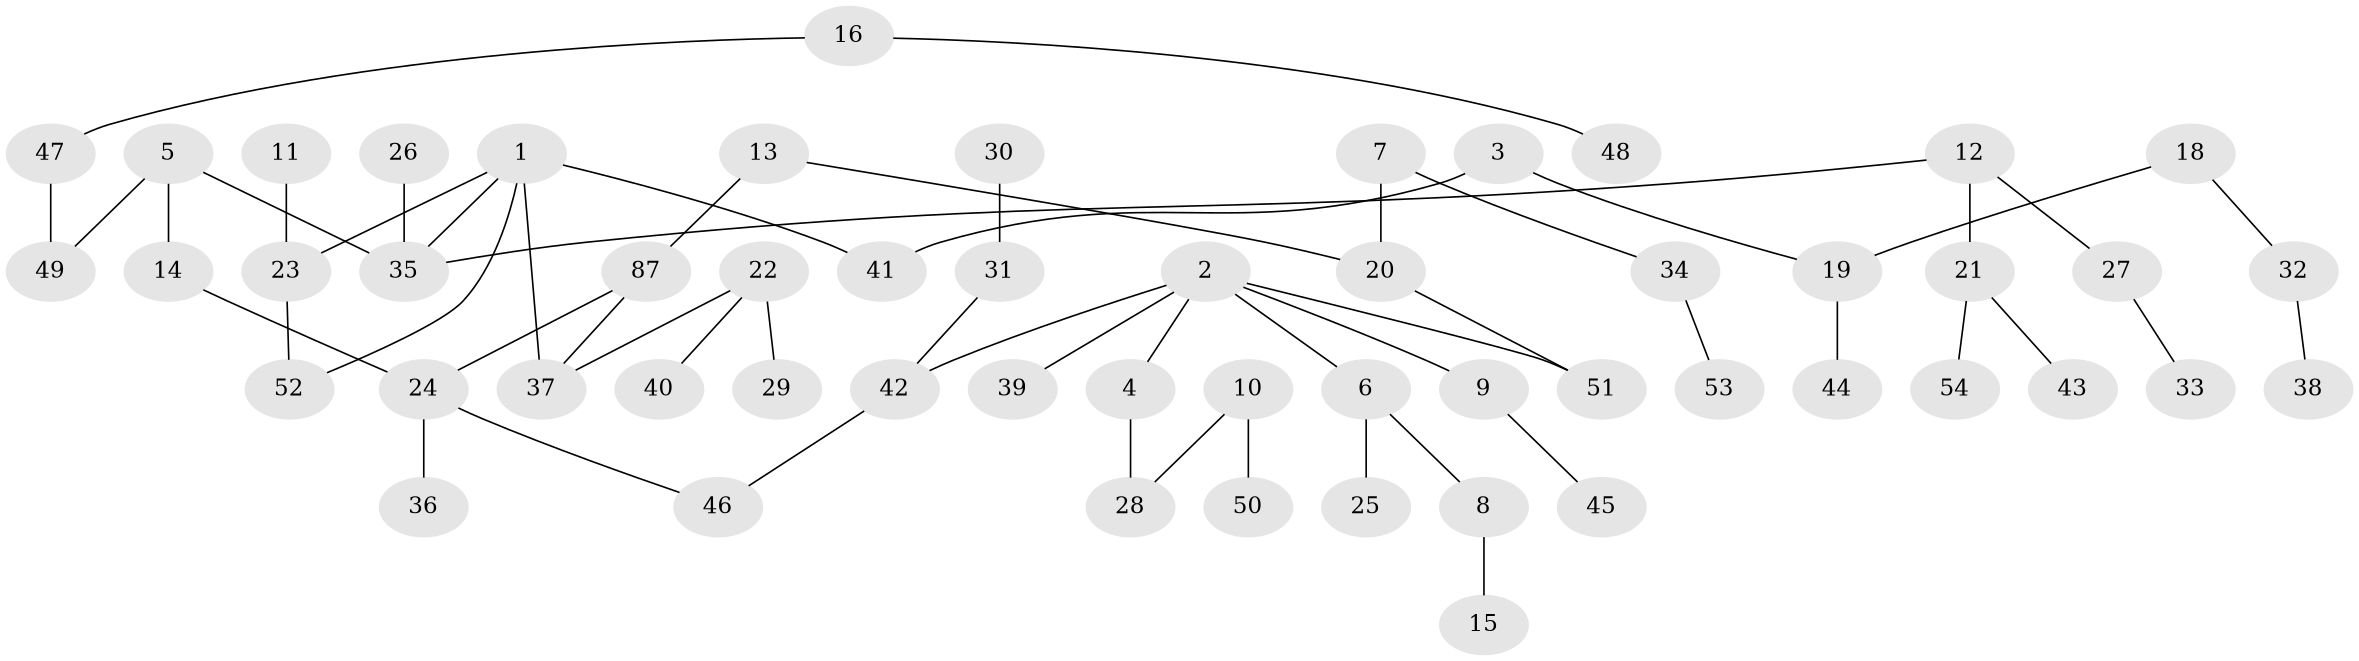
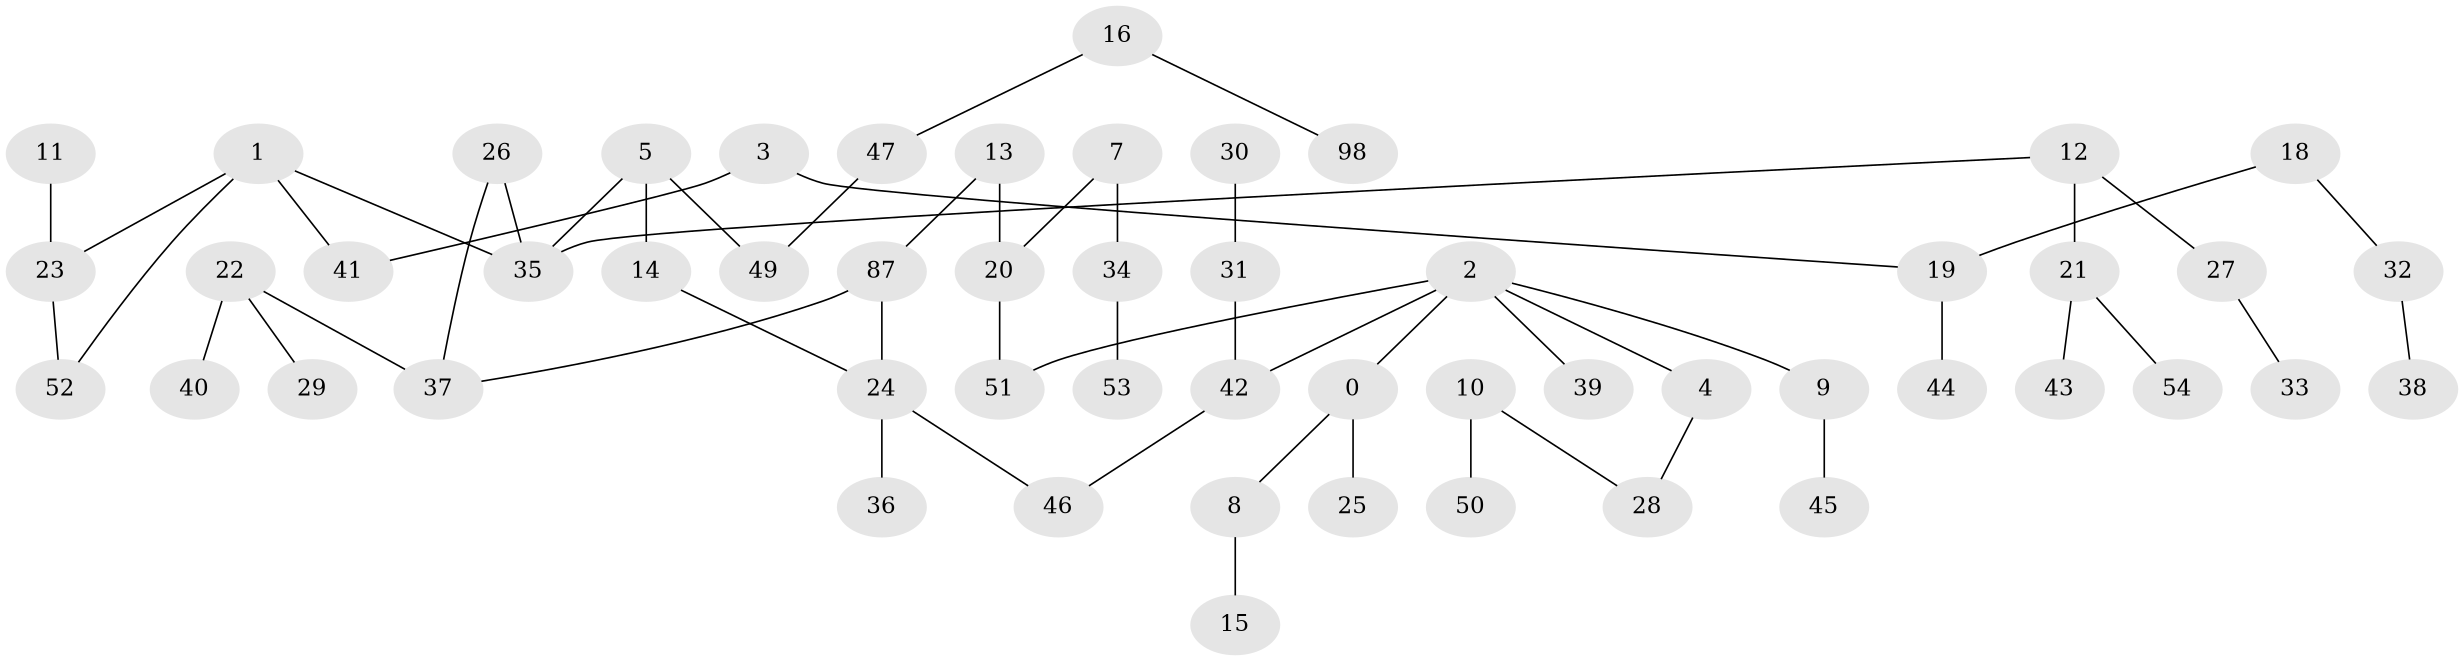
node "48": label "48" -> "98"
edge "1" -- "37": now "26" -- "37"
node "6": label "6" -> "0"
